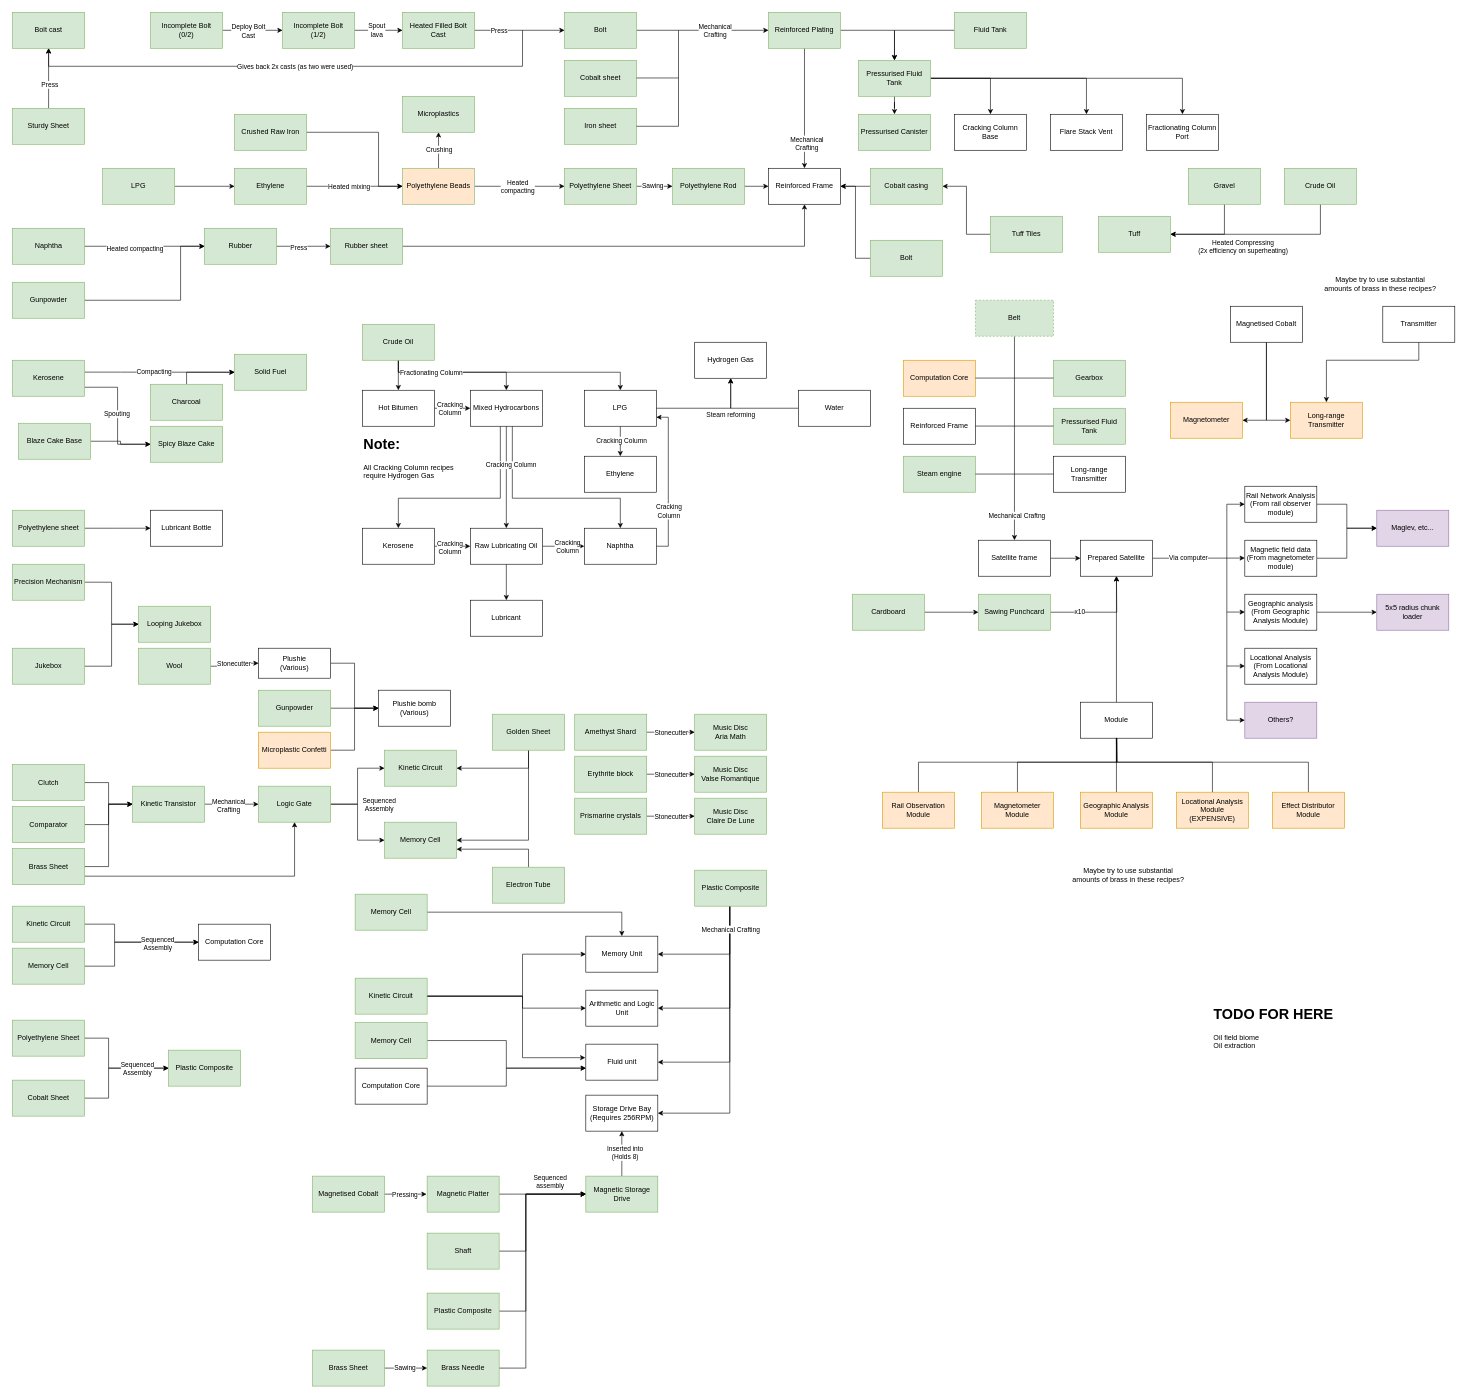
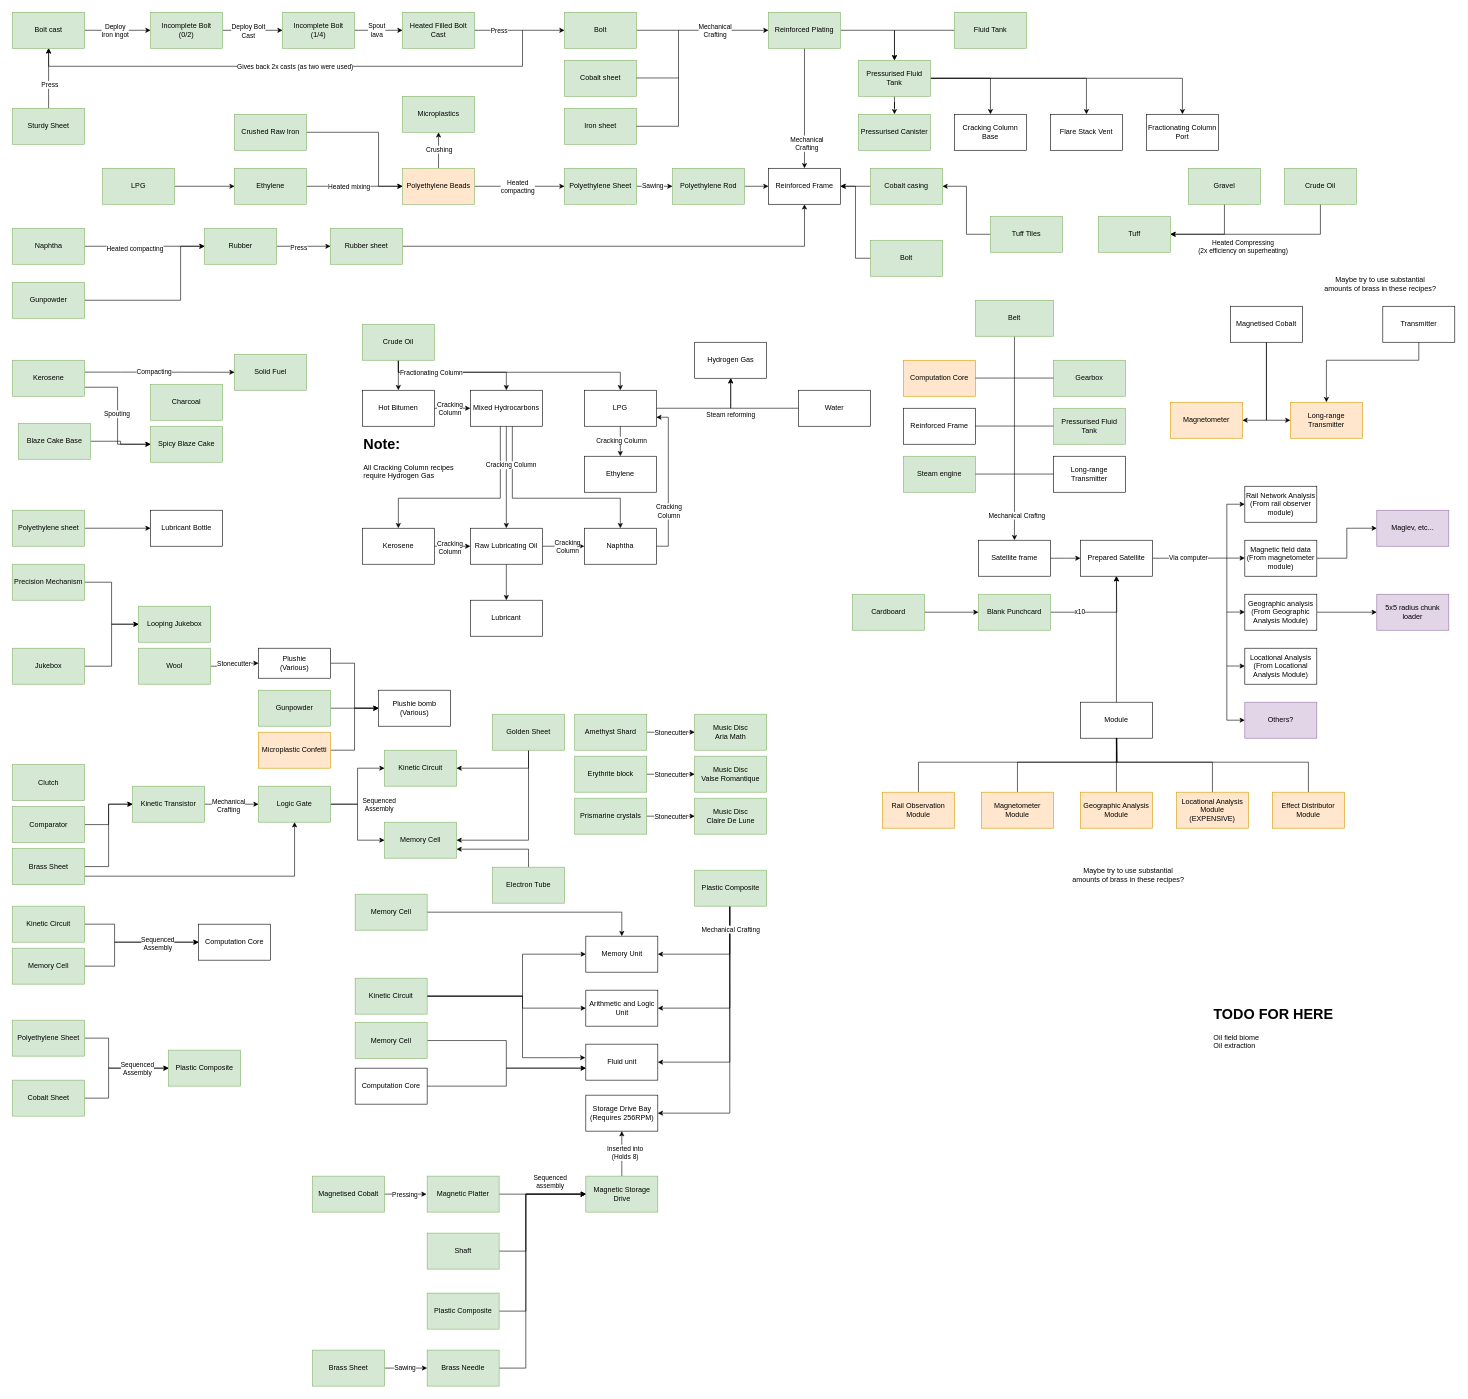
edge "Bolt cast" -> "Incomplete Bolt (0/2)": added, label "Deploy Iron ingot"
node "Incomplete Bolt (1/2)": label "Incomplete Bolt (1/2)" -> "Incomplete Bolt (1/4)"
node "Belt": style dashed -> solid
edge "Charcoal" -> "Solid Fuel": removed
edge "Rail Network Analysis (From rail observer module)" -> "Maglev, etc...": removed
node "Sawing Punchcard": label "Sawing Punchcard" -> "Blank Punchcard"
edge "Clutch" -> "Kinetic Transistor": removed
